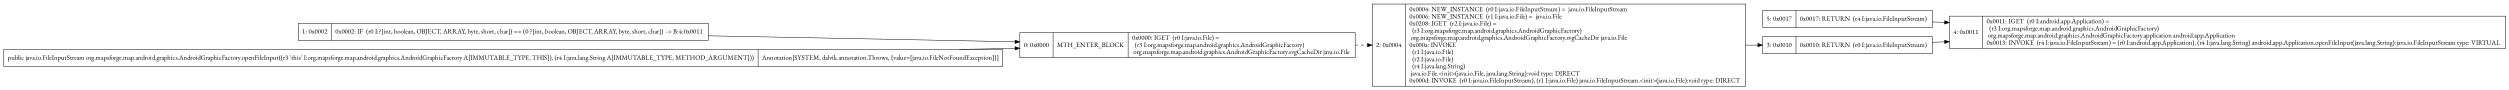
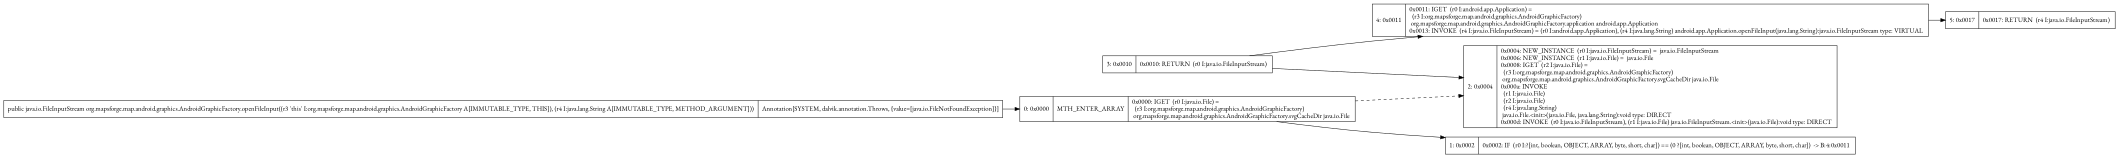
edge "5: 0x0017" -> "4: 0x0011": reversed
node "2: 0x0004": text "0x0208: IGET  (r2 I:java.io.File) =" -> "0x0008: IGET  (r2 I:java.io.File) ="
edge "1: 0x0002" -> "0: 0x0000": reversed
node "0: 0x0000": text "MTH_ENTER_BLOCK" -> "MTH_ENTER_ARRAY"
edge "2: 0x0004" -> "3: 0x0010": reversed
